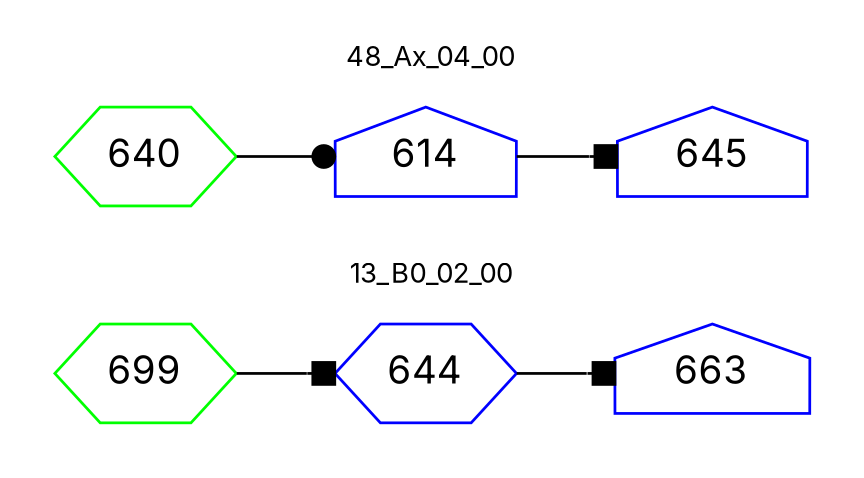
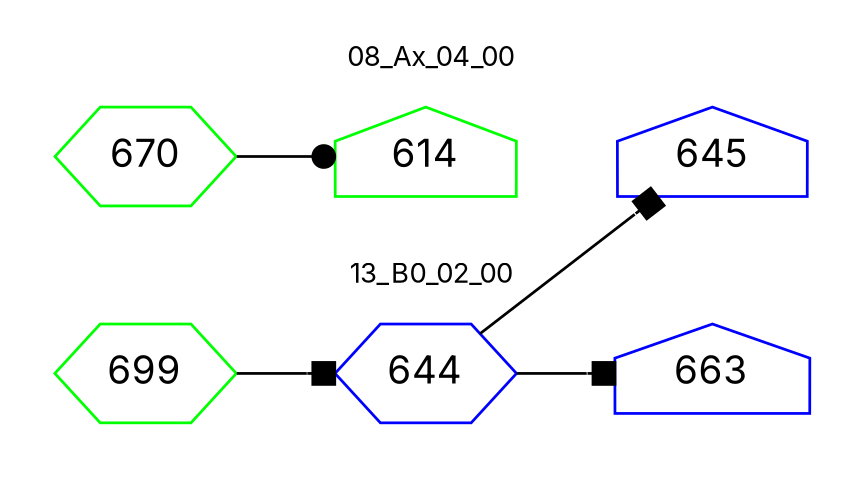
cluster "48_Ax_04_00": label "48_Ax_04_00" -> "08_Ax_04_00"
node "640": label "640" -> "670"
node "614": color blue -> green
edge "614" -> "645": now "644" -> "645"
